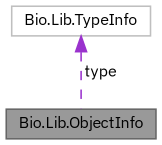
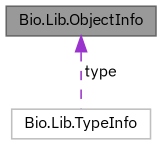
edge "Bio.Lib.ObjectInfo" -> "Bio.Lib.TypeInfo": reversed
